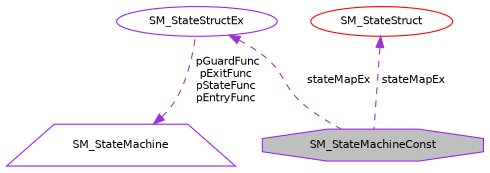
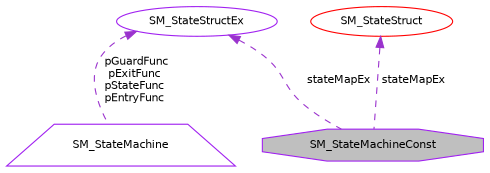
edge "SM_StateStructEx" -> "SM_StateMachine": reversed
